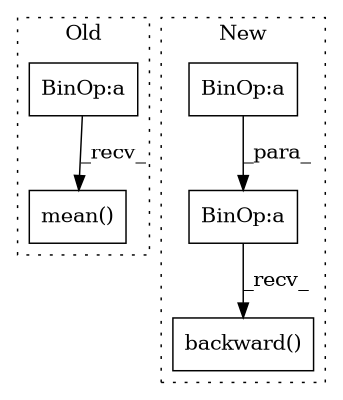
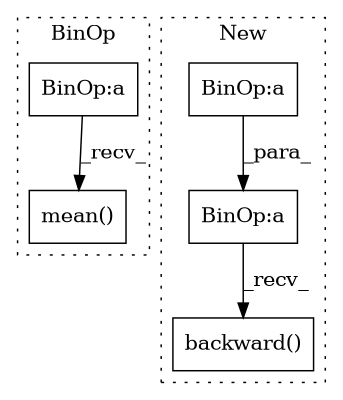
cluster "Old": label "Old" -> "BinOp"
